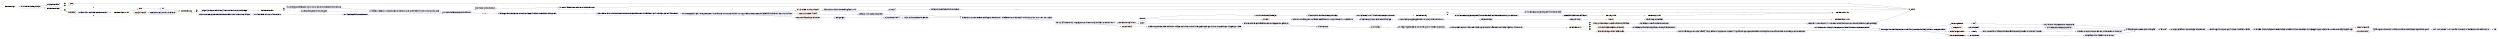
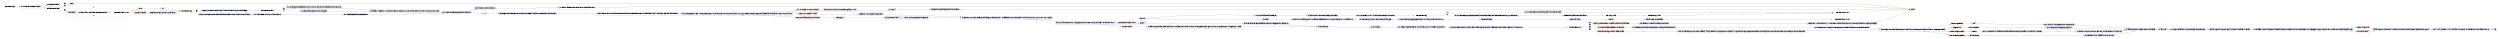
node "À certains égards, égards.": label "À certains égards, égards." -> "À certains égards, oui."
